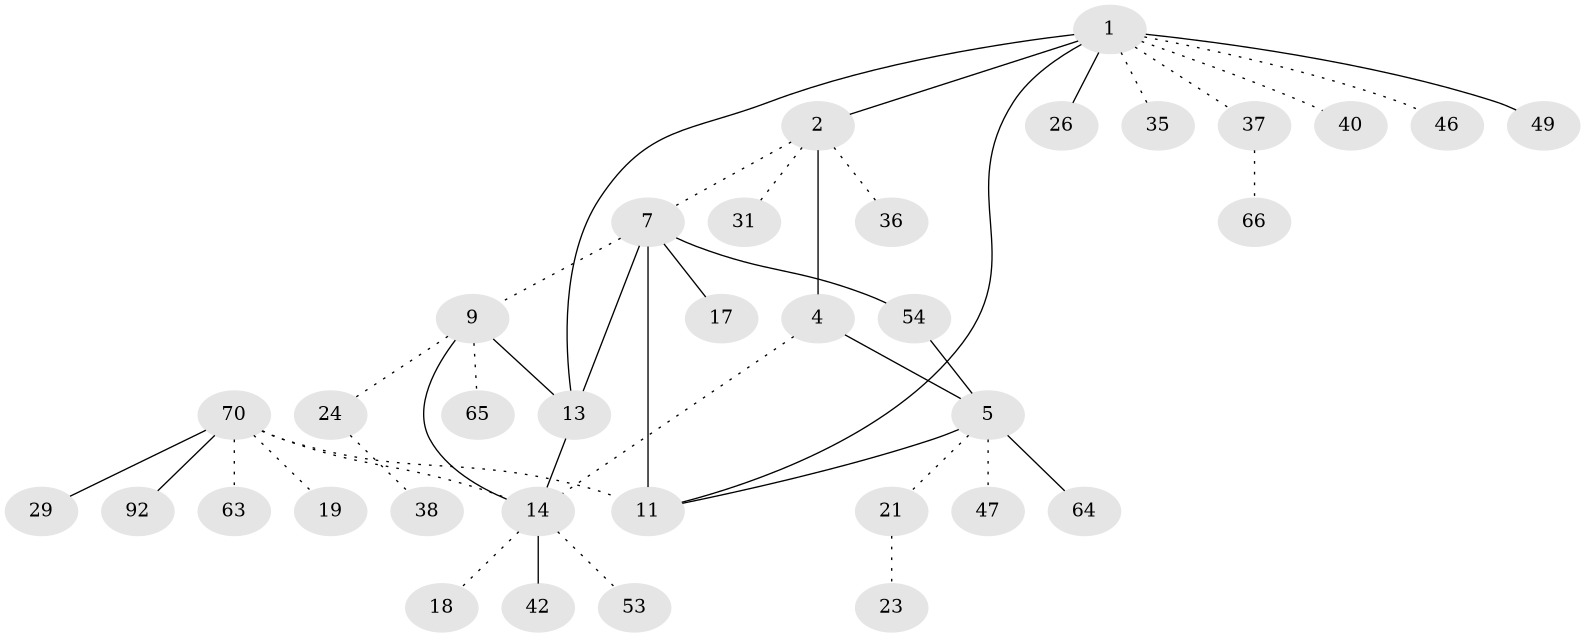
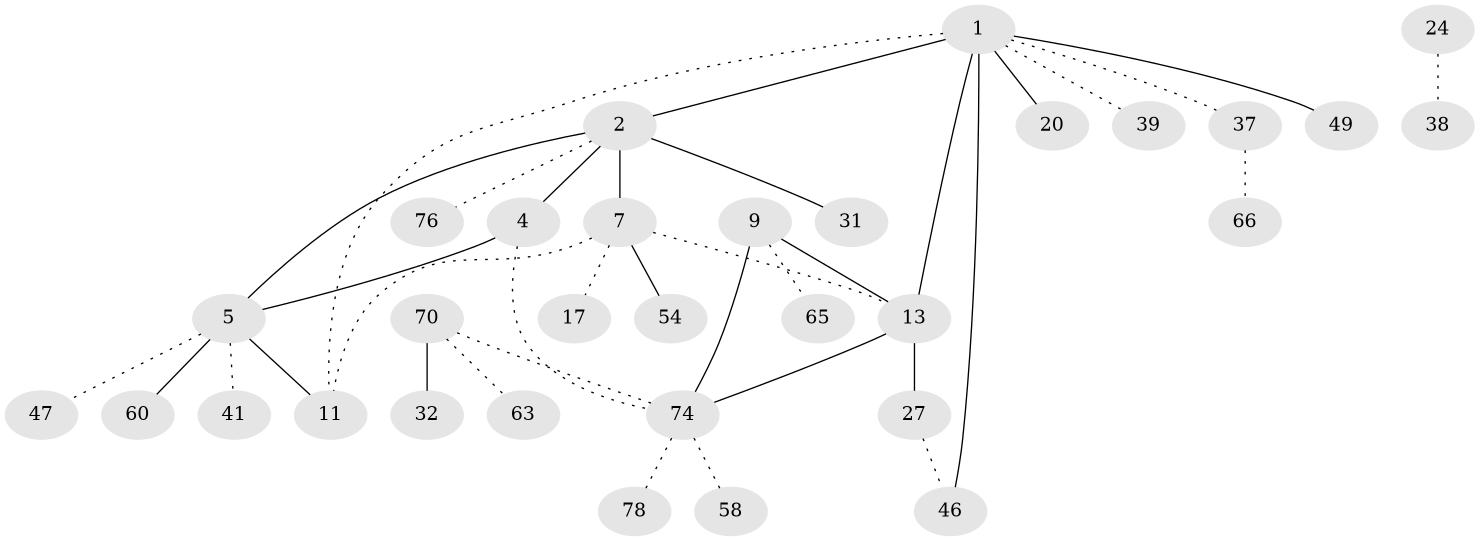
edge "1" -- "46": style dotted -> solid
node "26": label "26" -> "20"
node "35": label "35" -> "39"
node "40": removed
edge "2" -- "7": style dotted -> solid
edge "2" -- "31": style dotted -> solid
node "36": label "36" -> "76"
edge "7" -- "17": style solid -> dotted
edge "7" -- "9": removed
edge "7" -- "13": style solid -> dotted
edge "1" -- "11": style solid -> dotted
edge "9" -- "24": removed
edge "7" -- "11": style solid -> dotted
edge "54" -- "5": now "2" -- "5"
node "27": added
edge "70" -- "11": removed
node "29": removed
node "92": label "92" -> "32"
node "19": removed
node "14": label "14" -> "74"
node "21": label "21" -> "41"
node "64": label "64" -> "60"
node "18": label "18" -> "78"
node "42": removed
node "53": label "53" -> "58"
node "23": removed
